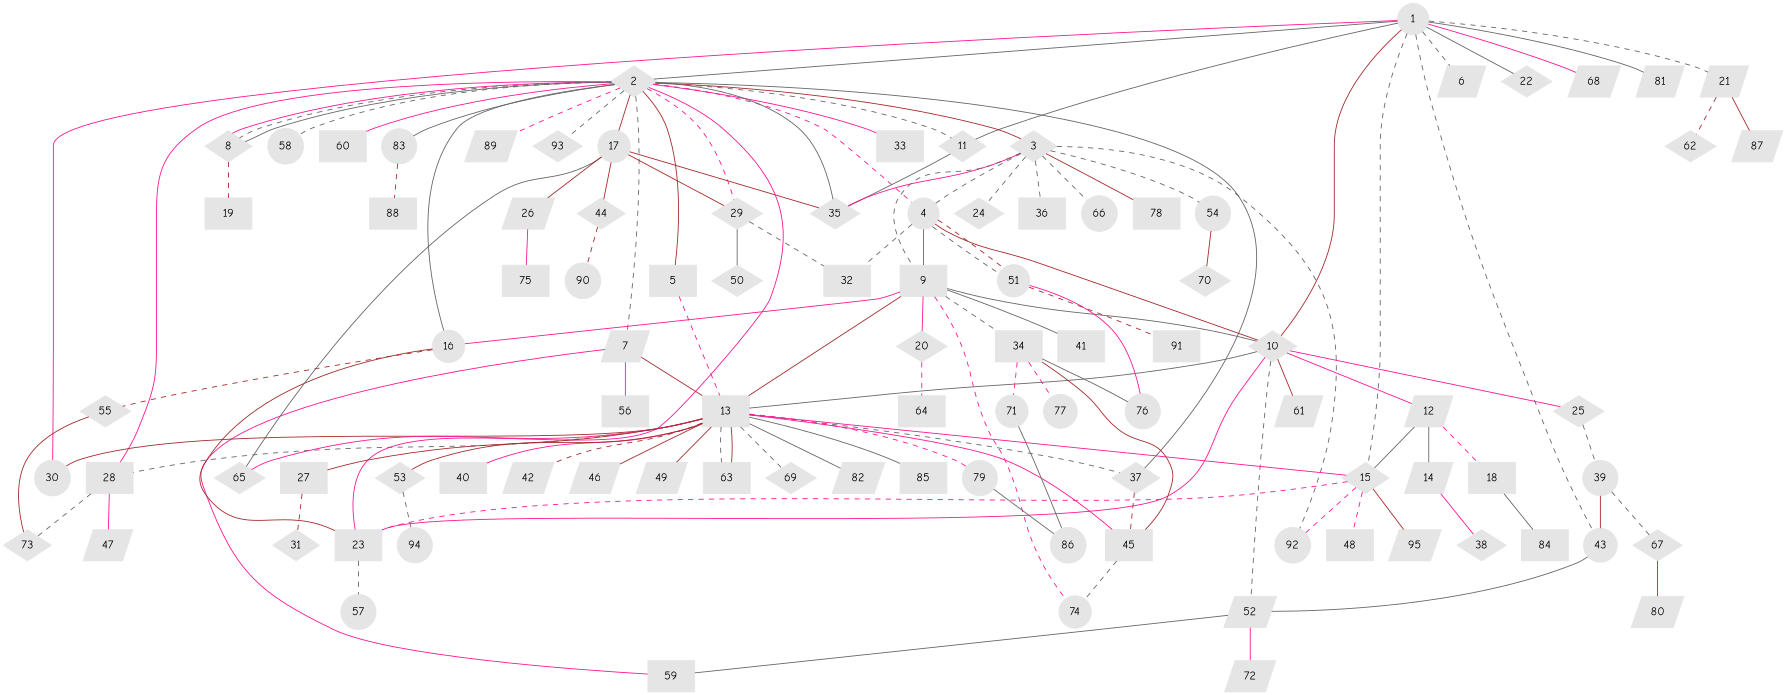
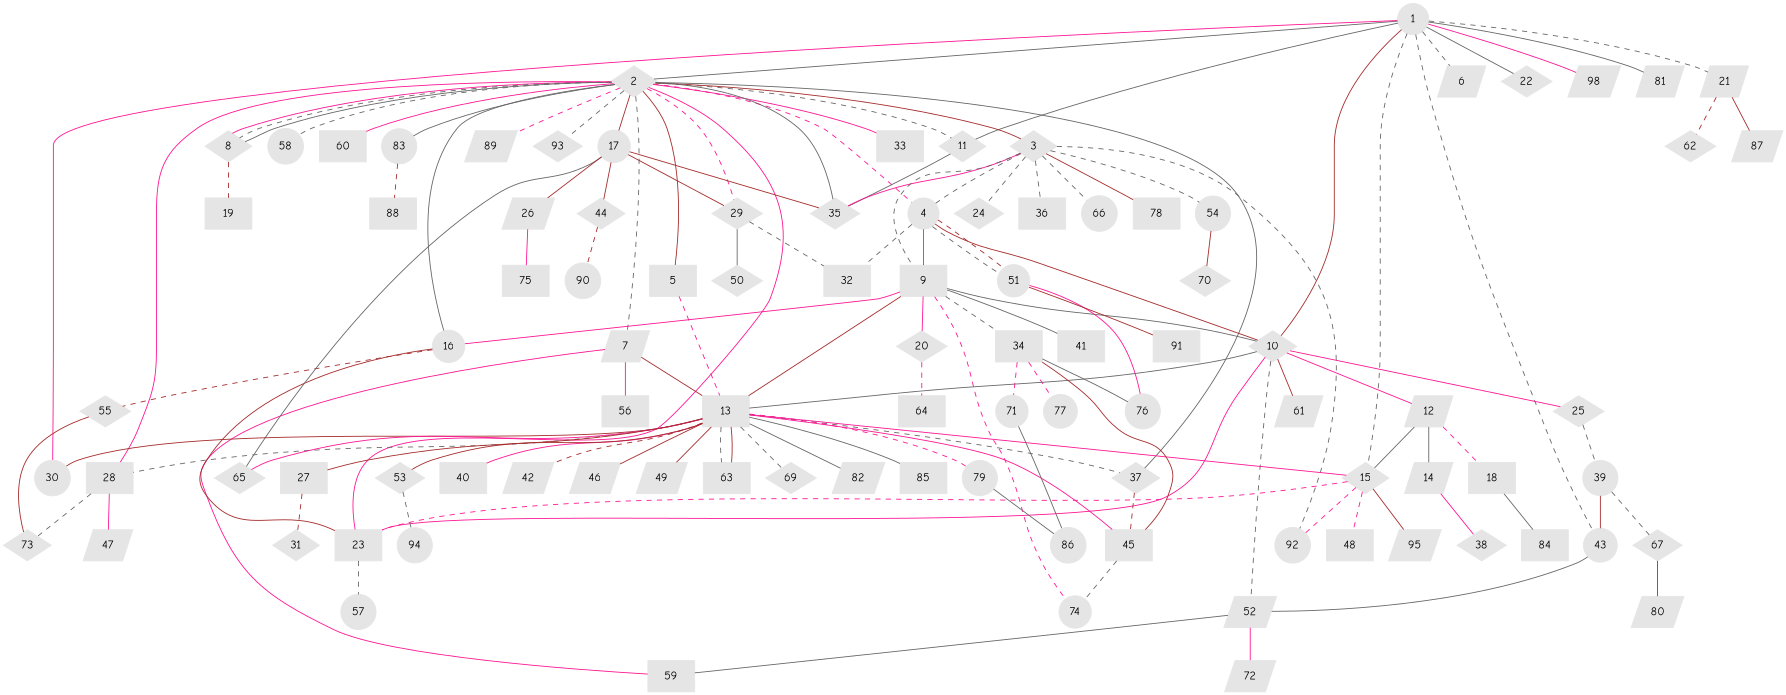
node "68": label "68" -> "98"
edge "51" -- "91": style dashed -> solid
